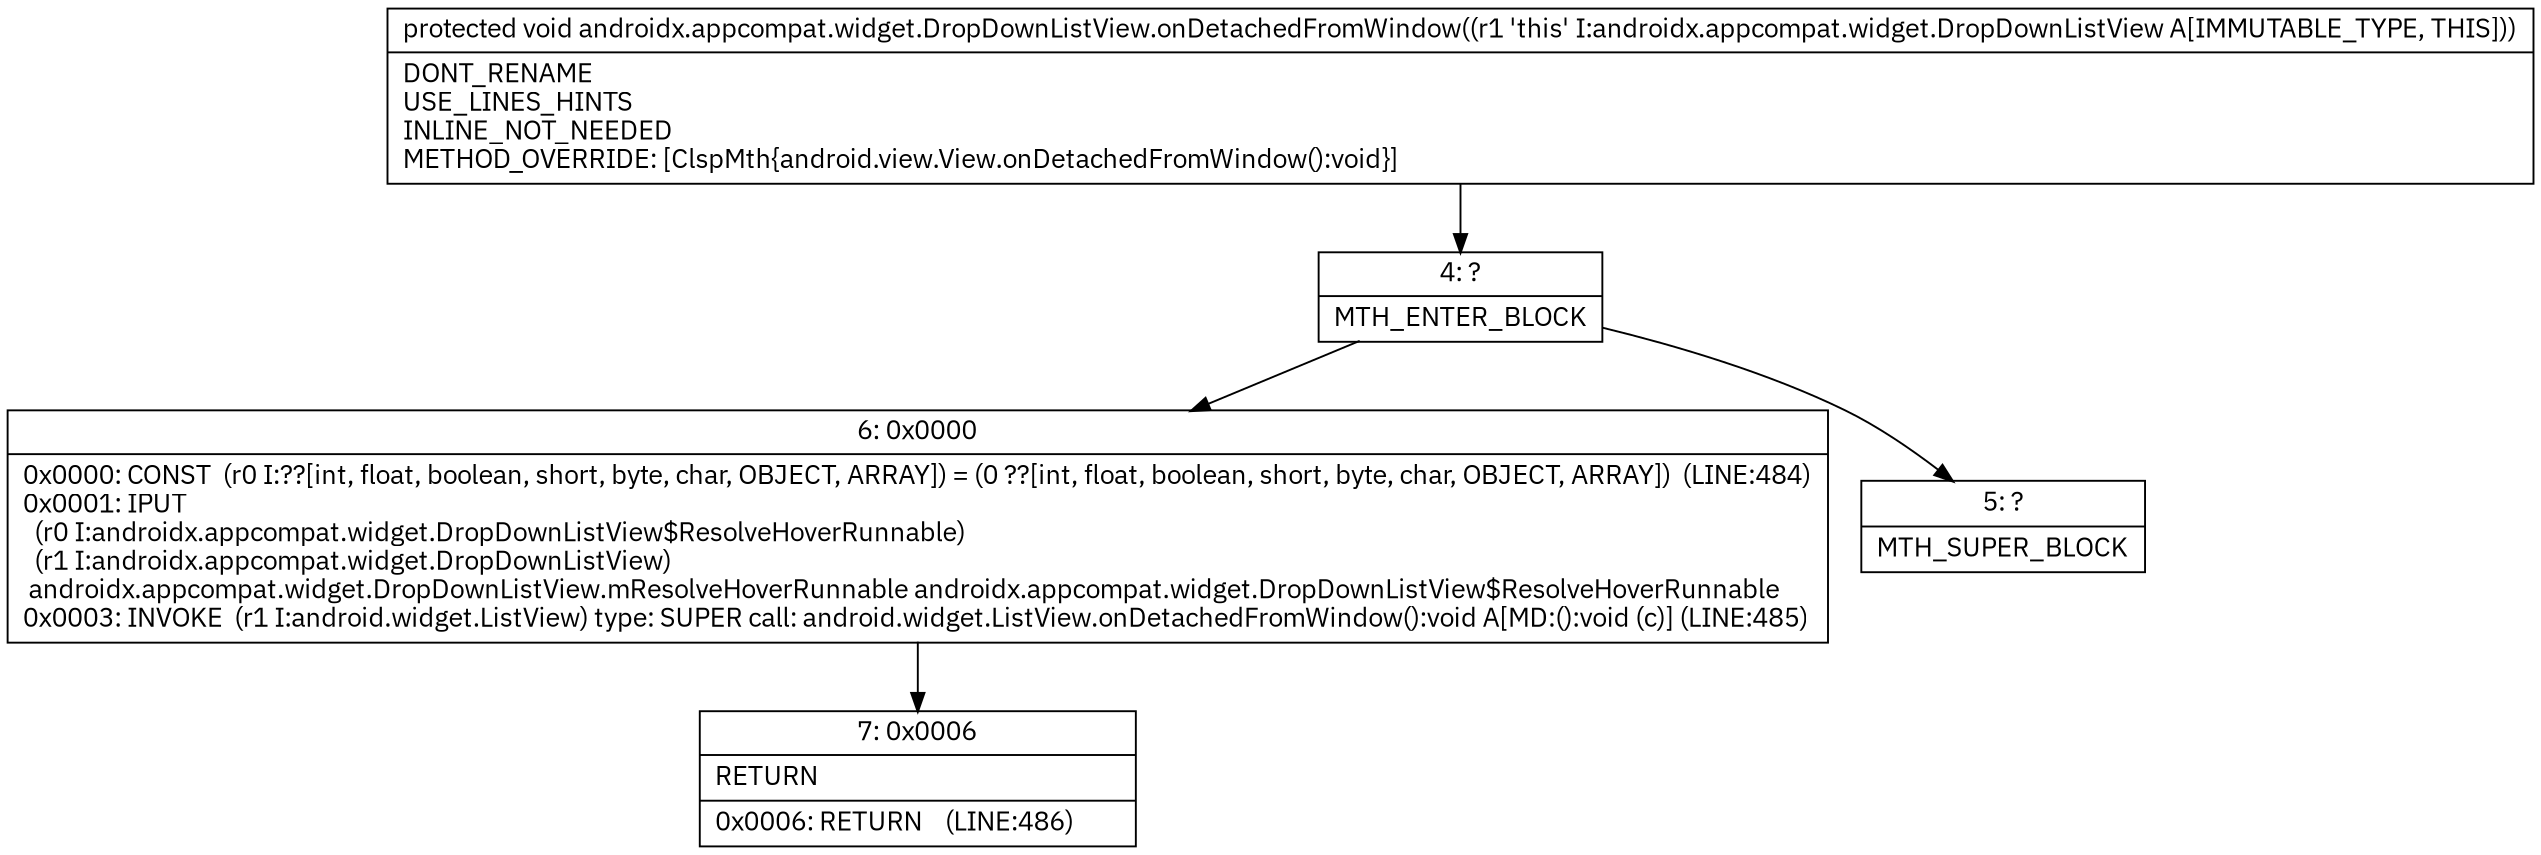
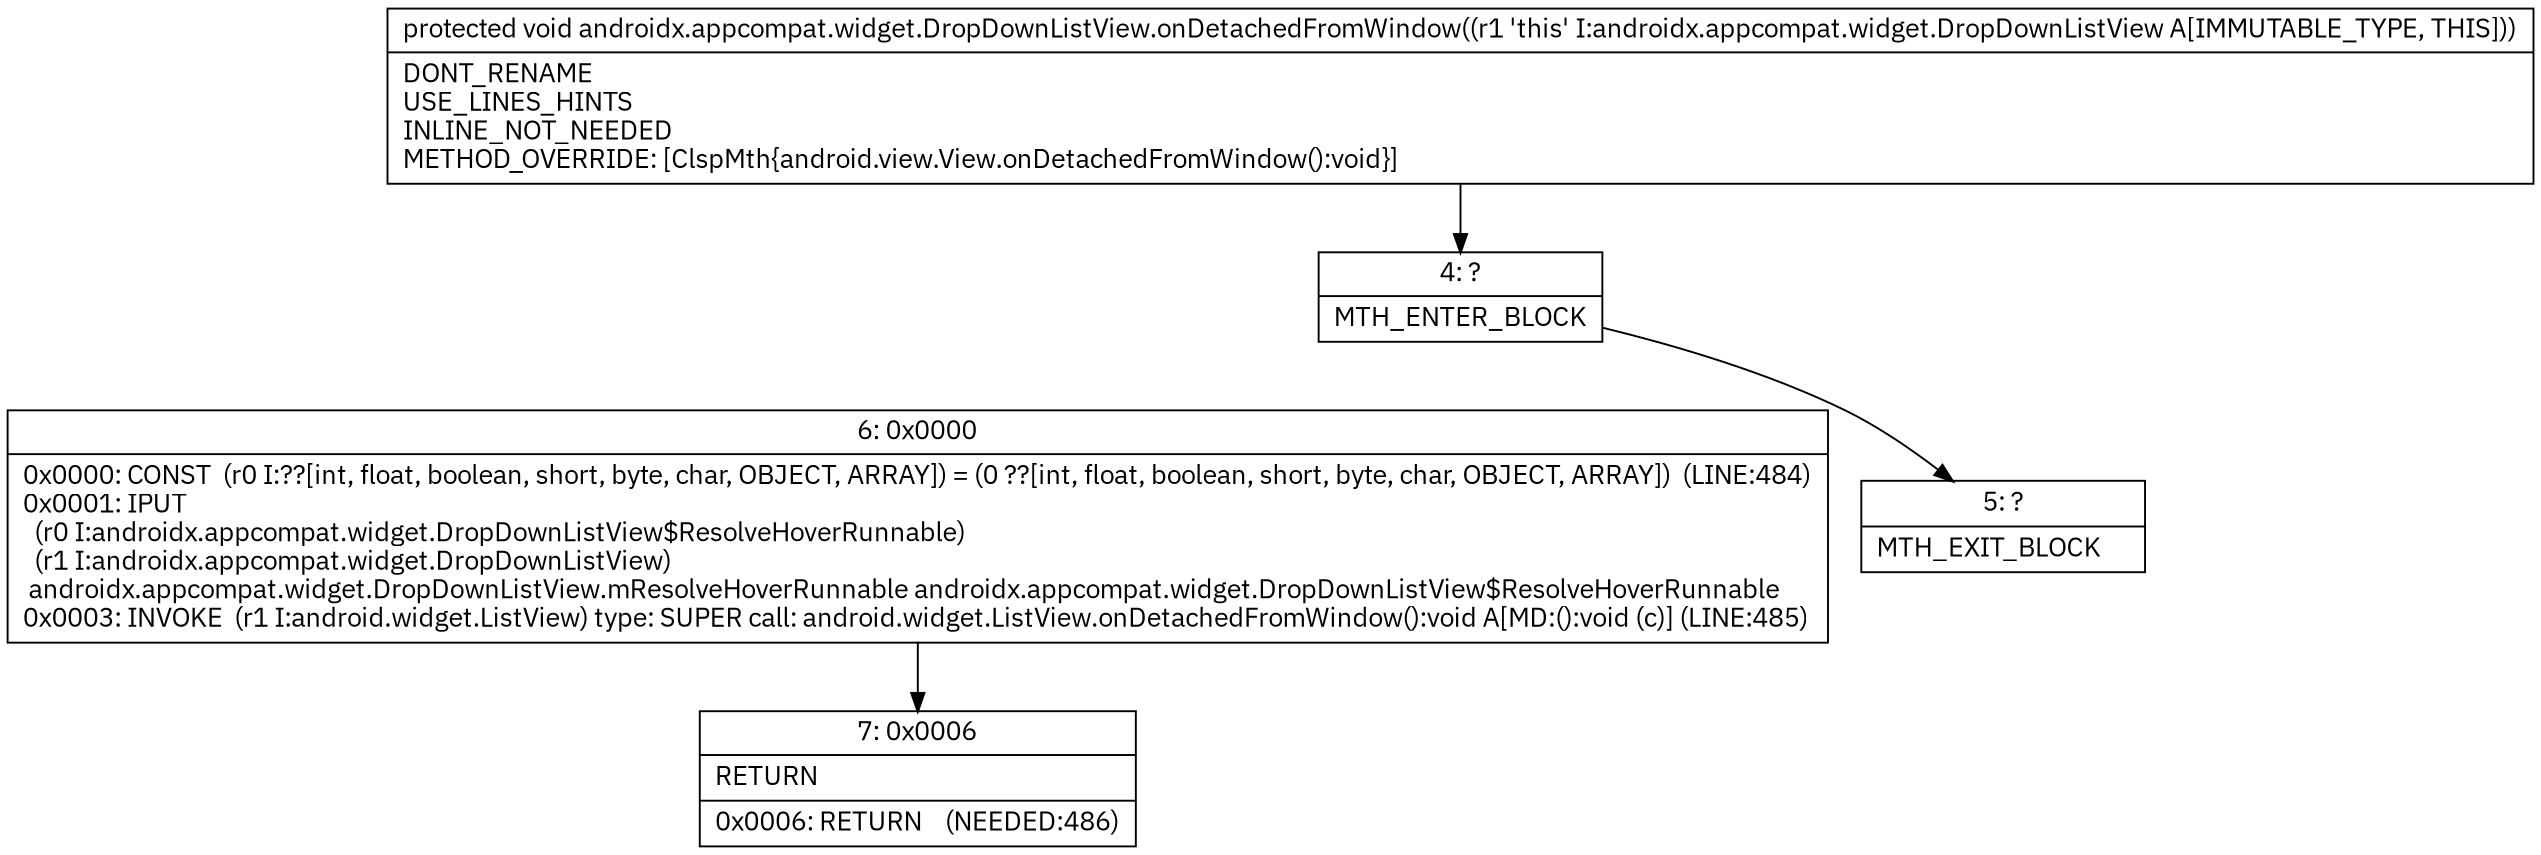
edge "4: ?" -> "6: 0x0000": removed
node "5: ?": text "MTH_SUPER_BLOCK" -> "MTH_EXIT_BLOCK"
node "7: 0x0006": text "0x0006: RETURN    (LINE:486)" -> "0x0006: RETURN    (NEEDED:486)"
